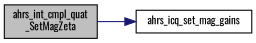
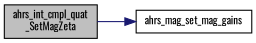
node "ahrs_icq_set_mag_gains": label "ahrs_icq_set_mag_gains" -> "ahrs_mag_set_mag_gains"
